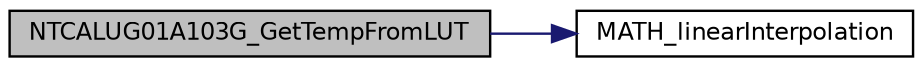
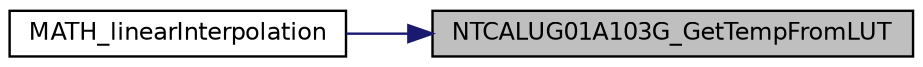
edge "NTCALUG01A103G_GetTempFromLUT" -> "MATH_linearInterpolation": reversed
